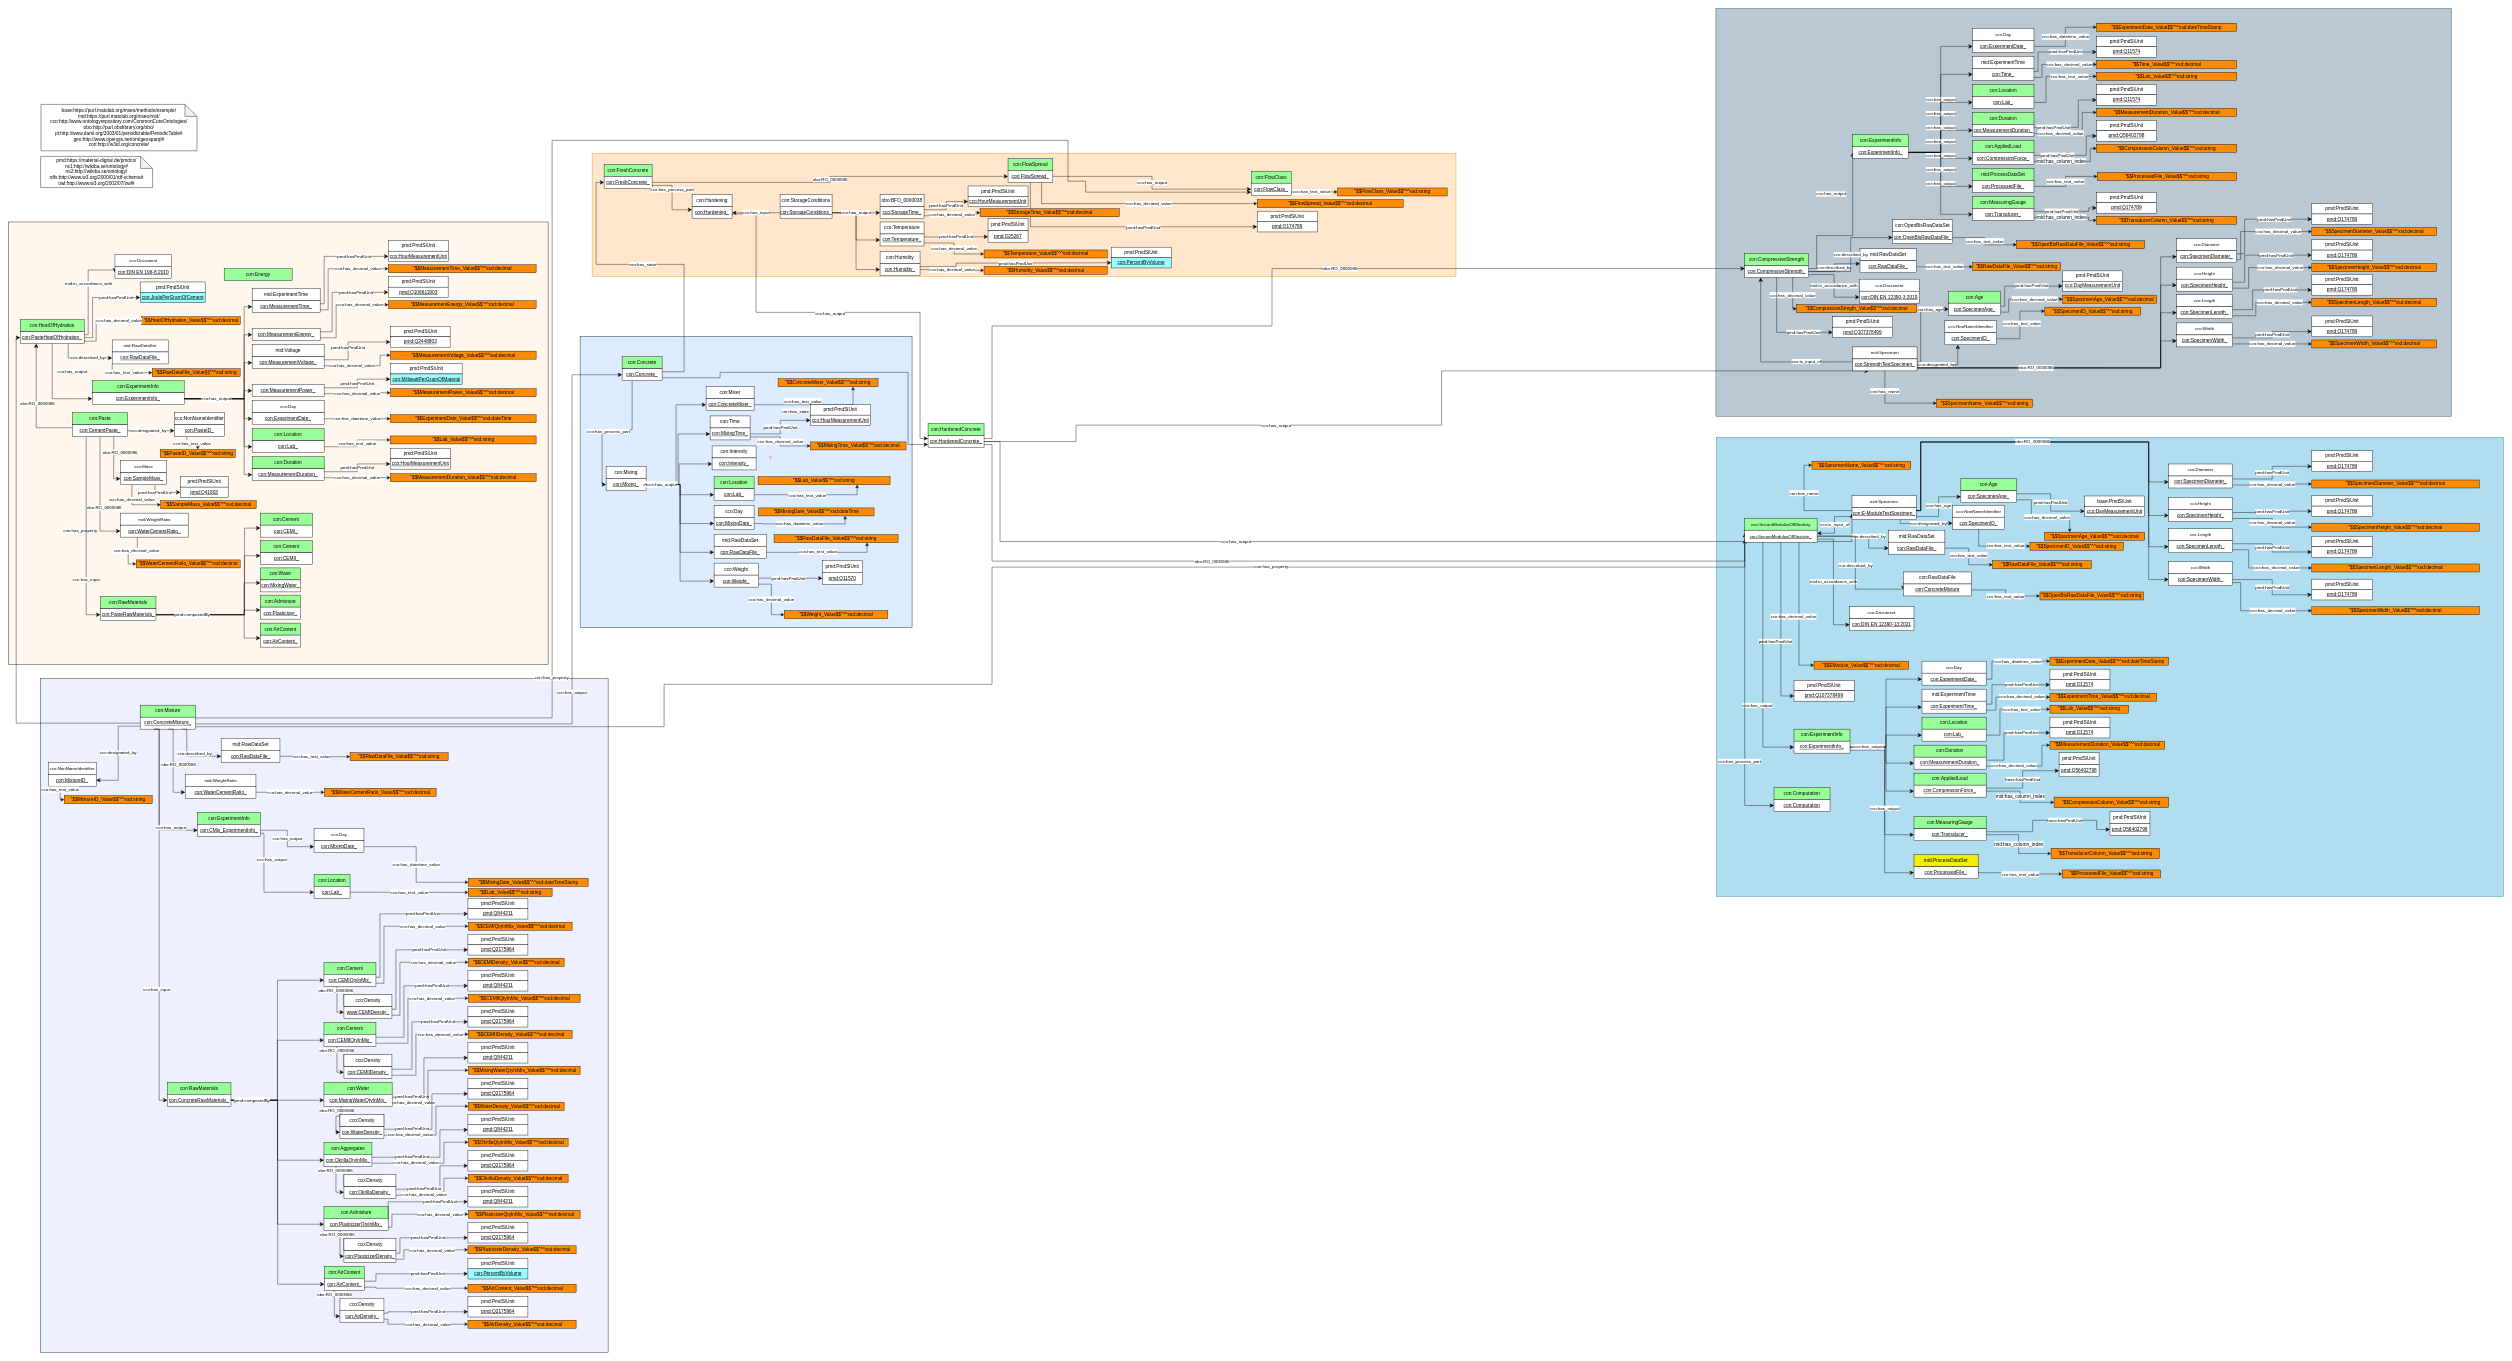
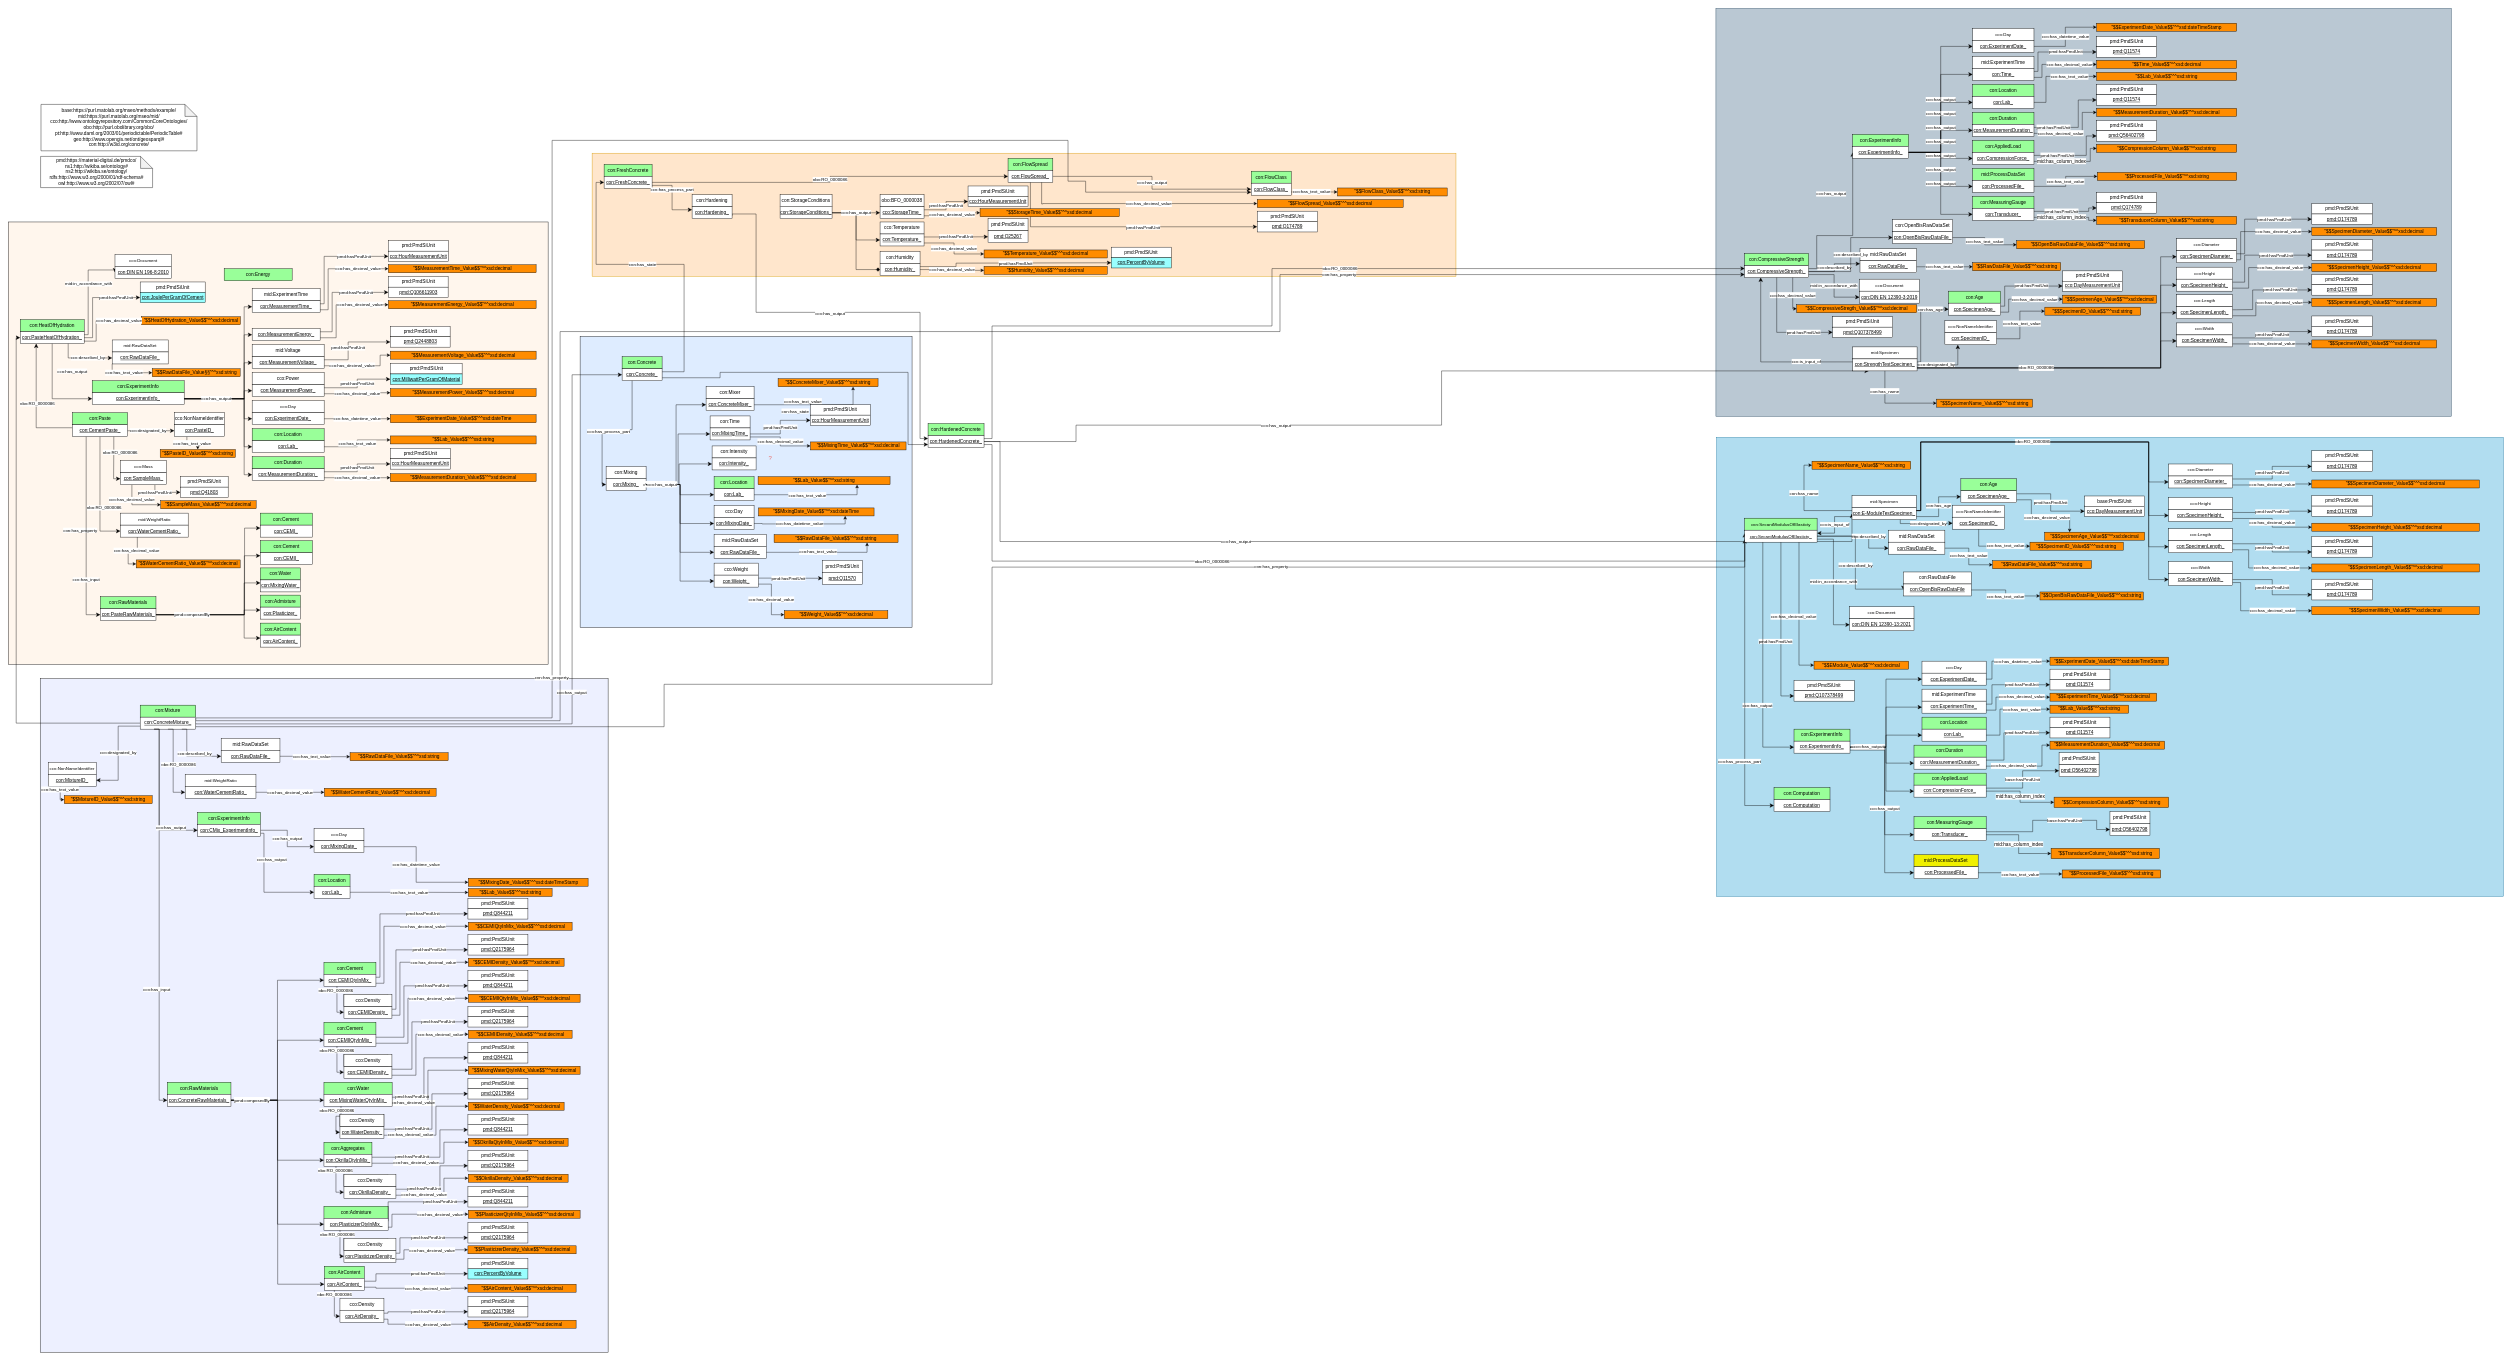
edge "con:StorageConditions_" -> "con:Hardening_": removed, label "cco:has_input"
edge "con:StorageConditions_" -> "con:Humidity_": arrowhead classic -> diamond
edge "con:ConcreteMixture_" -> "con:CompressiveStrength_": added, label "con:has_property"
node "cco:Power": added
node "con:ConcreteMixture": label "con:ConcreteMixture" -> "con:OpenBisRawDataFile"
node "www:CEMIDensity_": label "www:CEMIDensity_" -> "con:CEMIDensity_"
